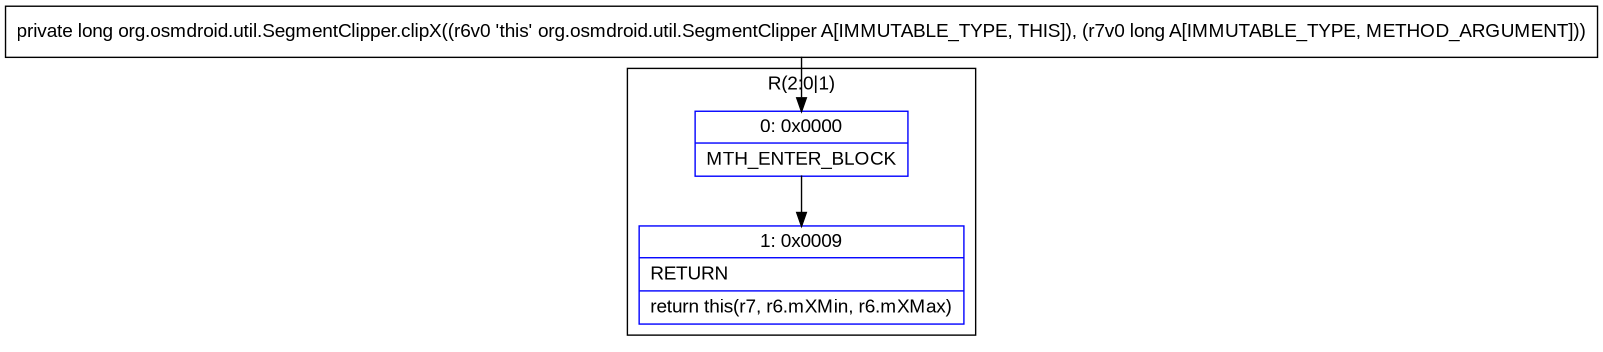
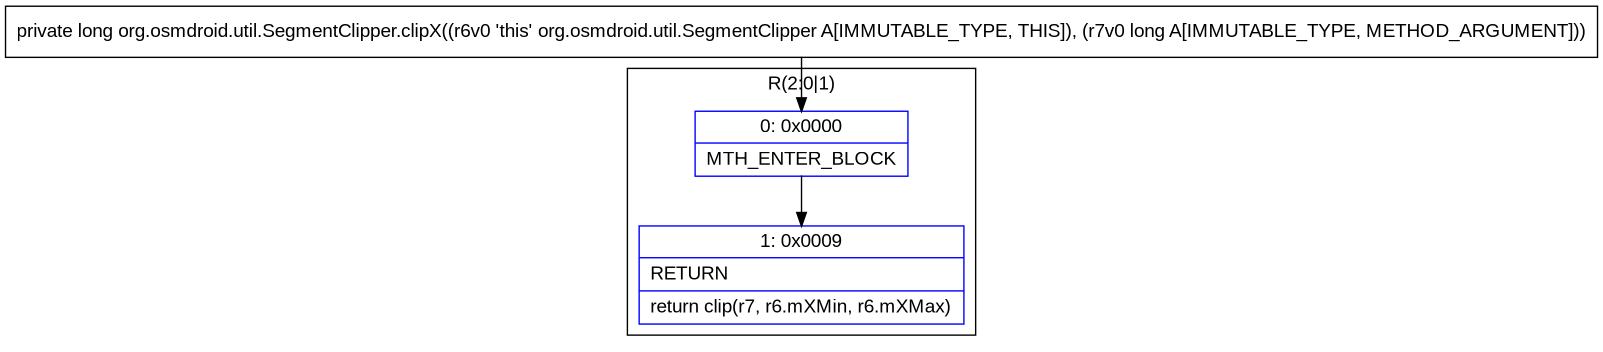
node "1: 0x0009": text "return this(r7, r6.mXMin, r6.mXMax)" -> "return clip(r7, r6.mXMin, r6.mXMax)"
